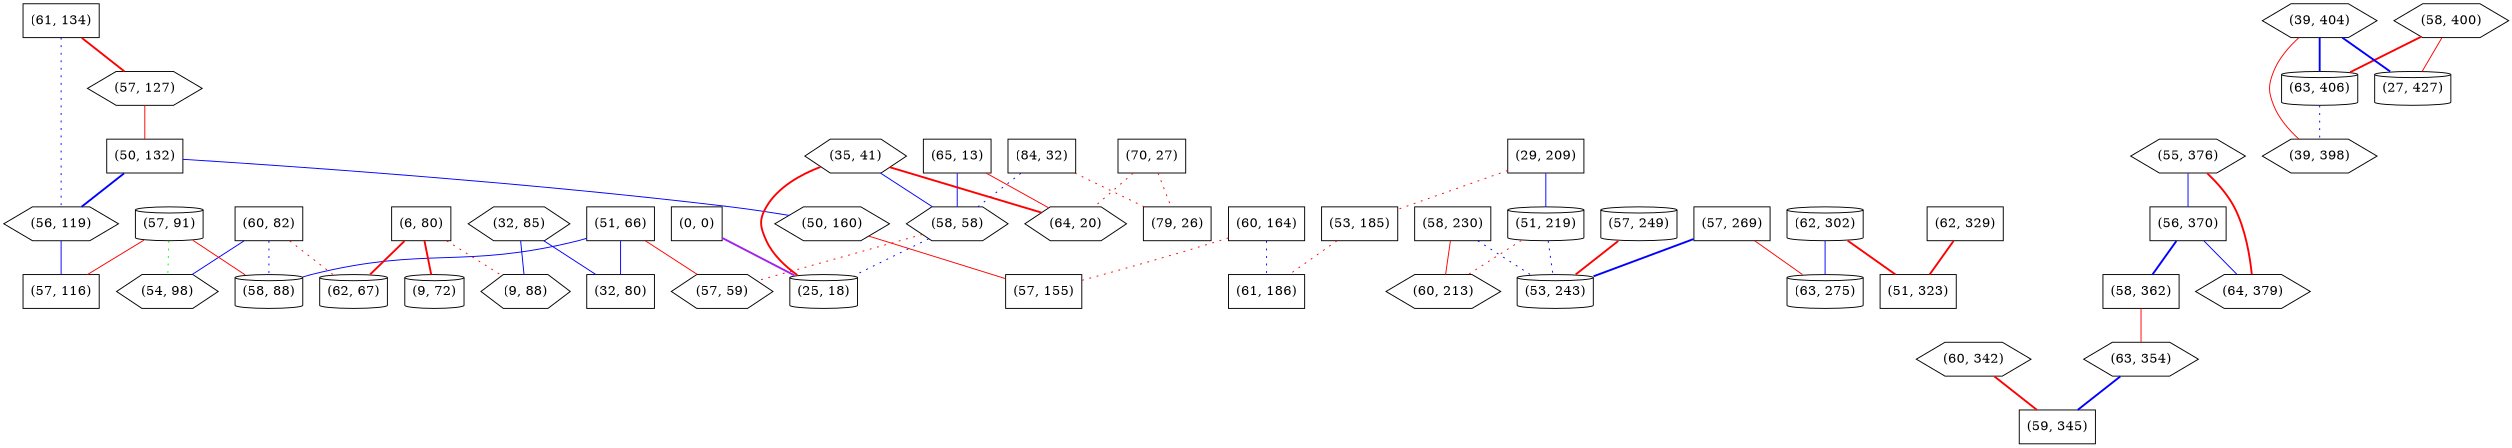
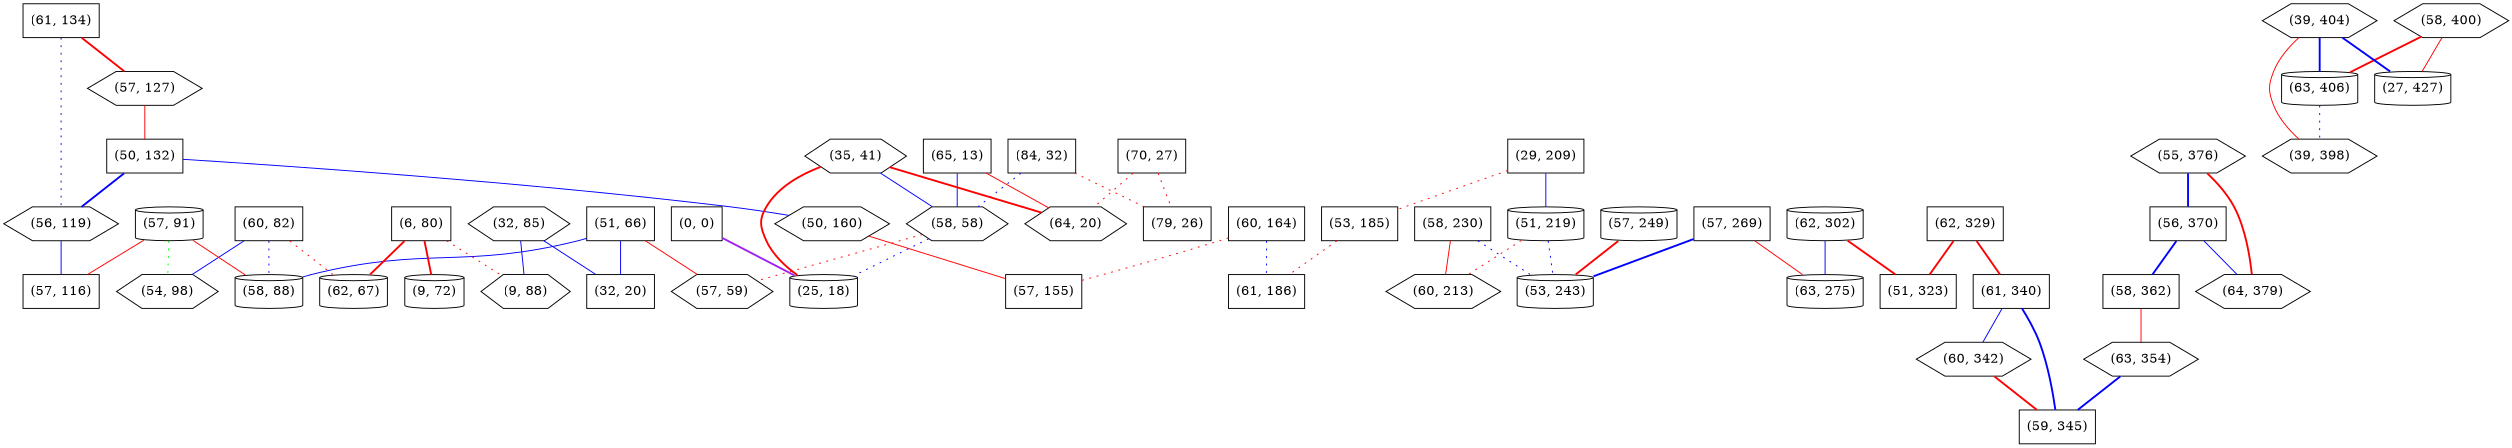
edge "(55, 376)" -- "(56, 370)": style solid -> bold
node "(32, 80)": label "(32, 80)" -> "(32, 20)"
node "(61, 340)": added
